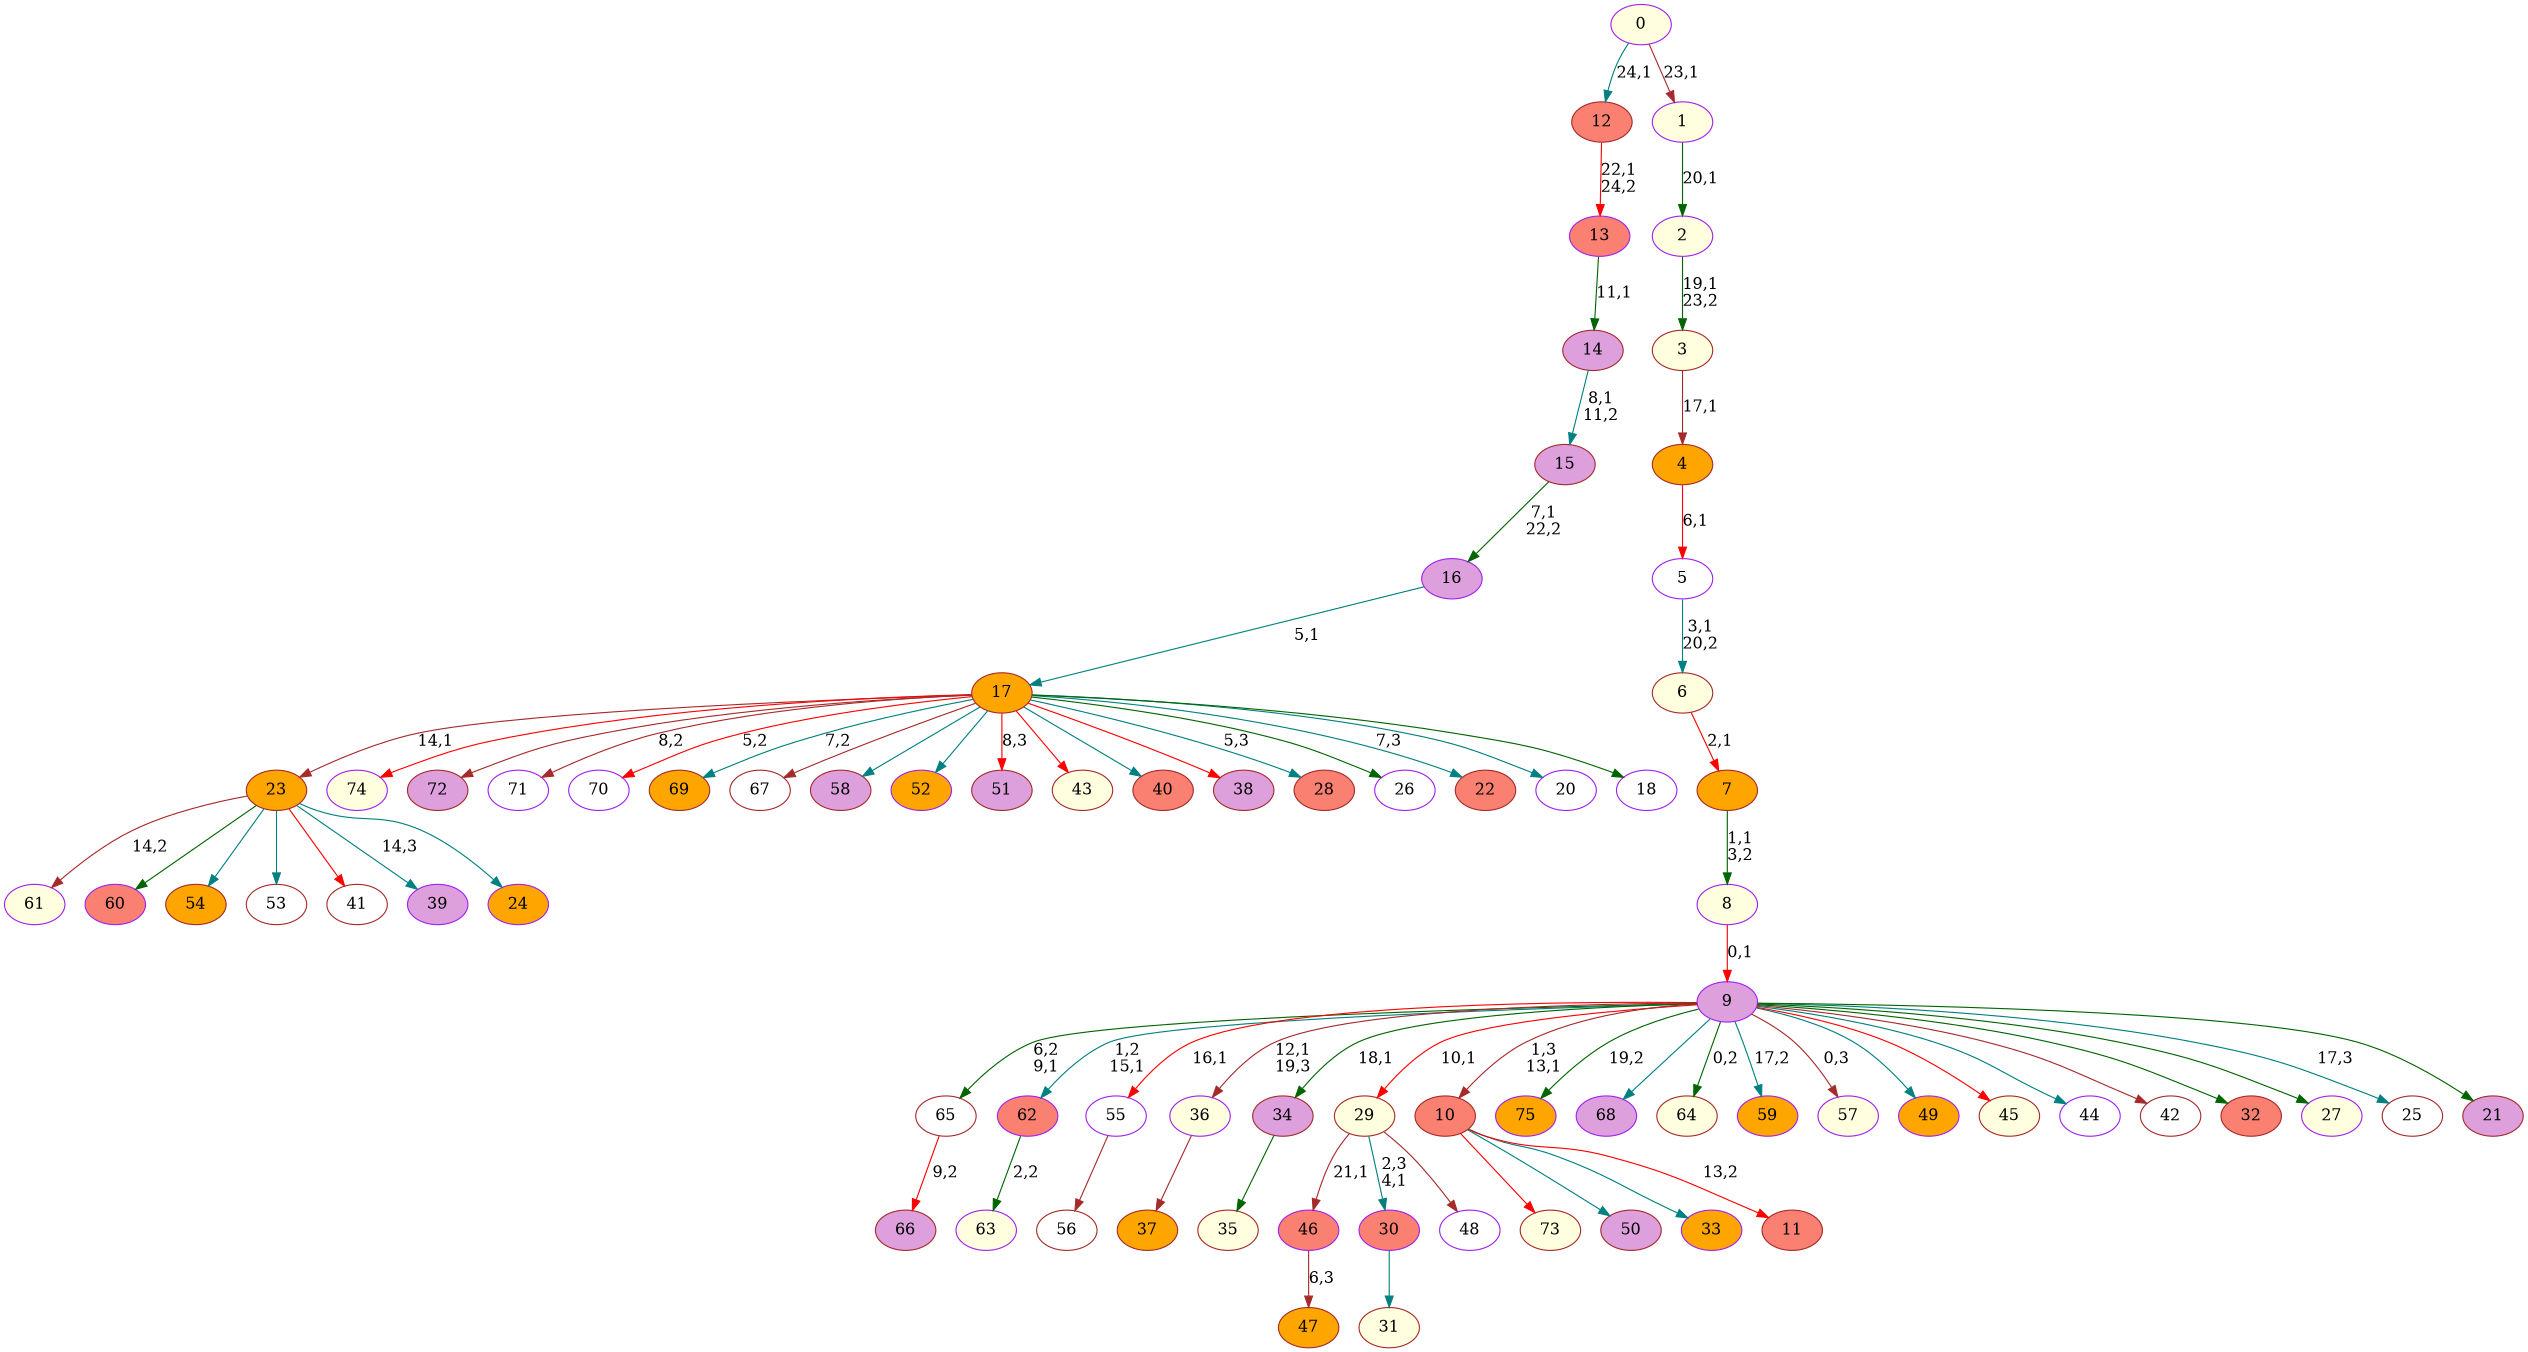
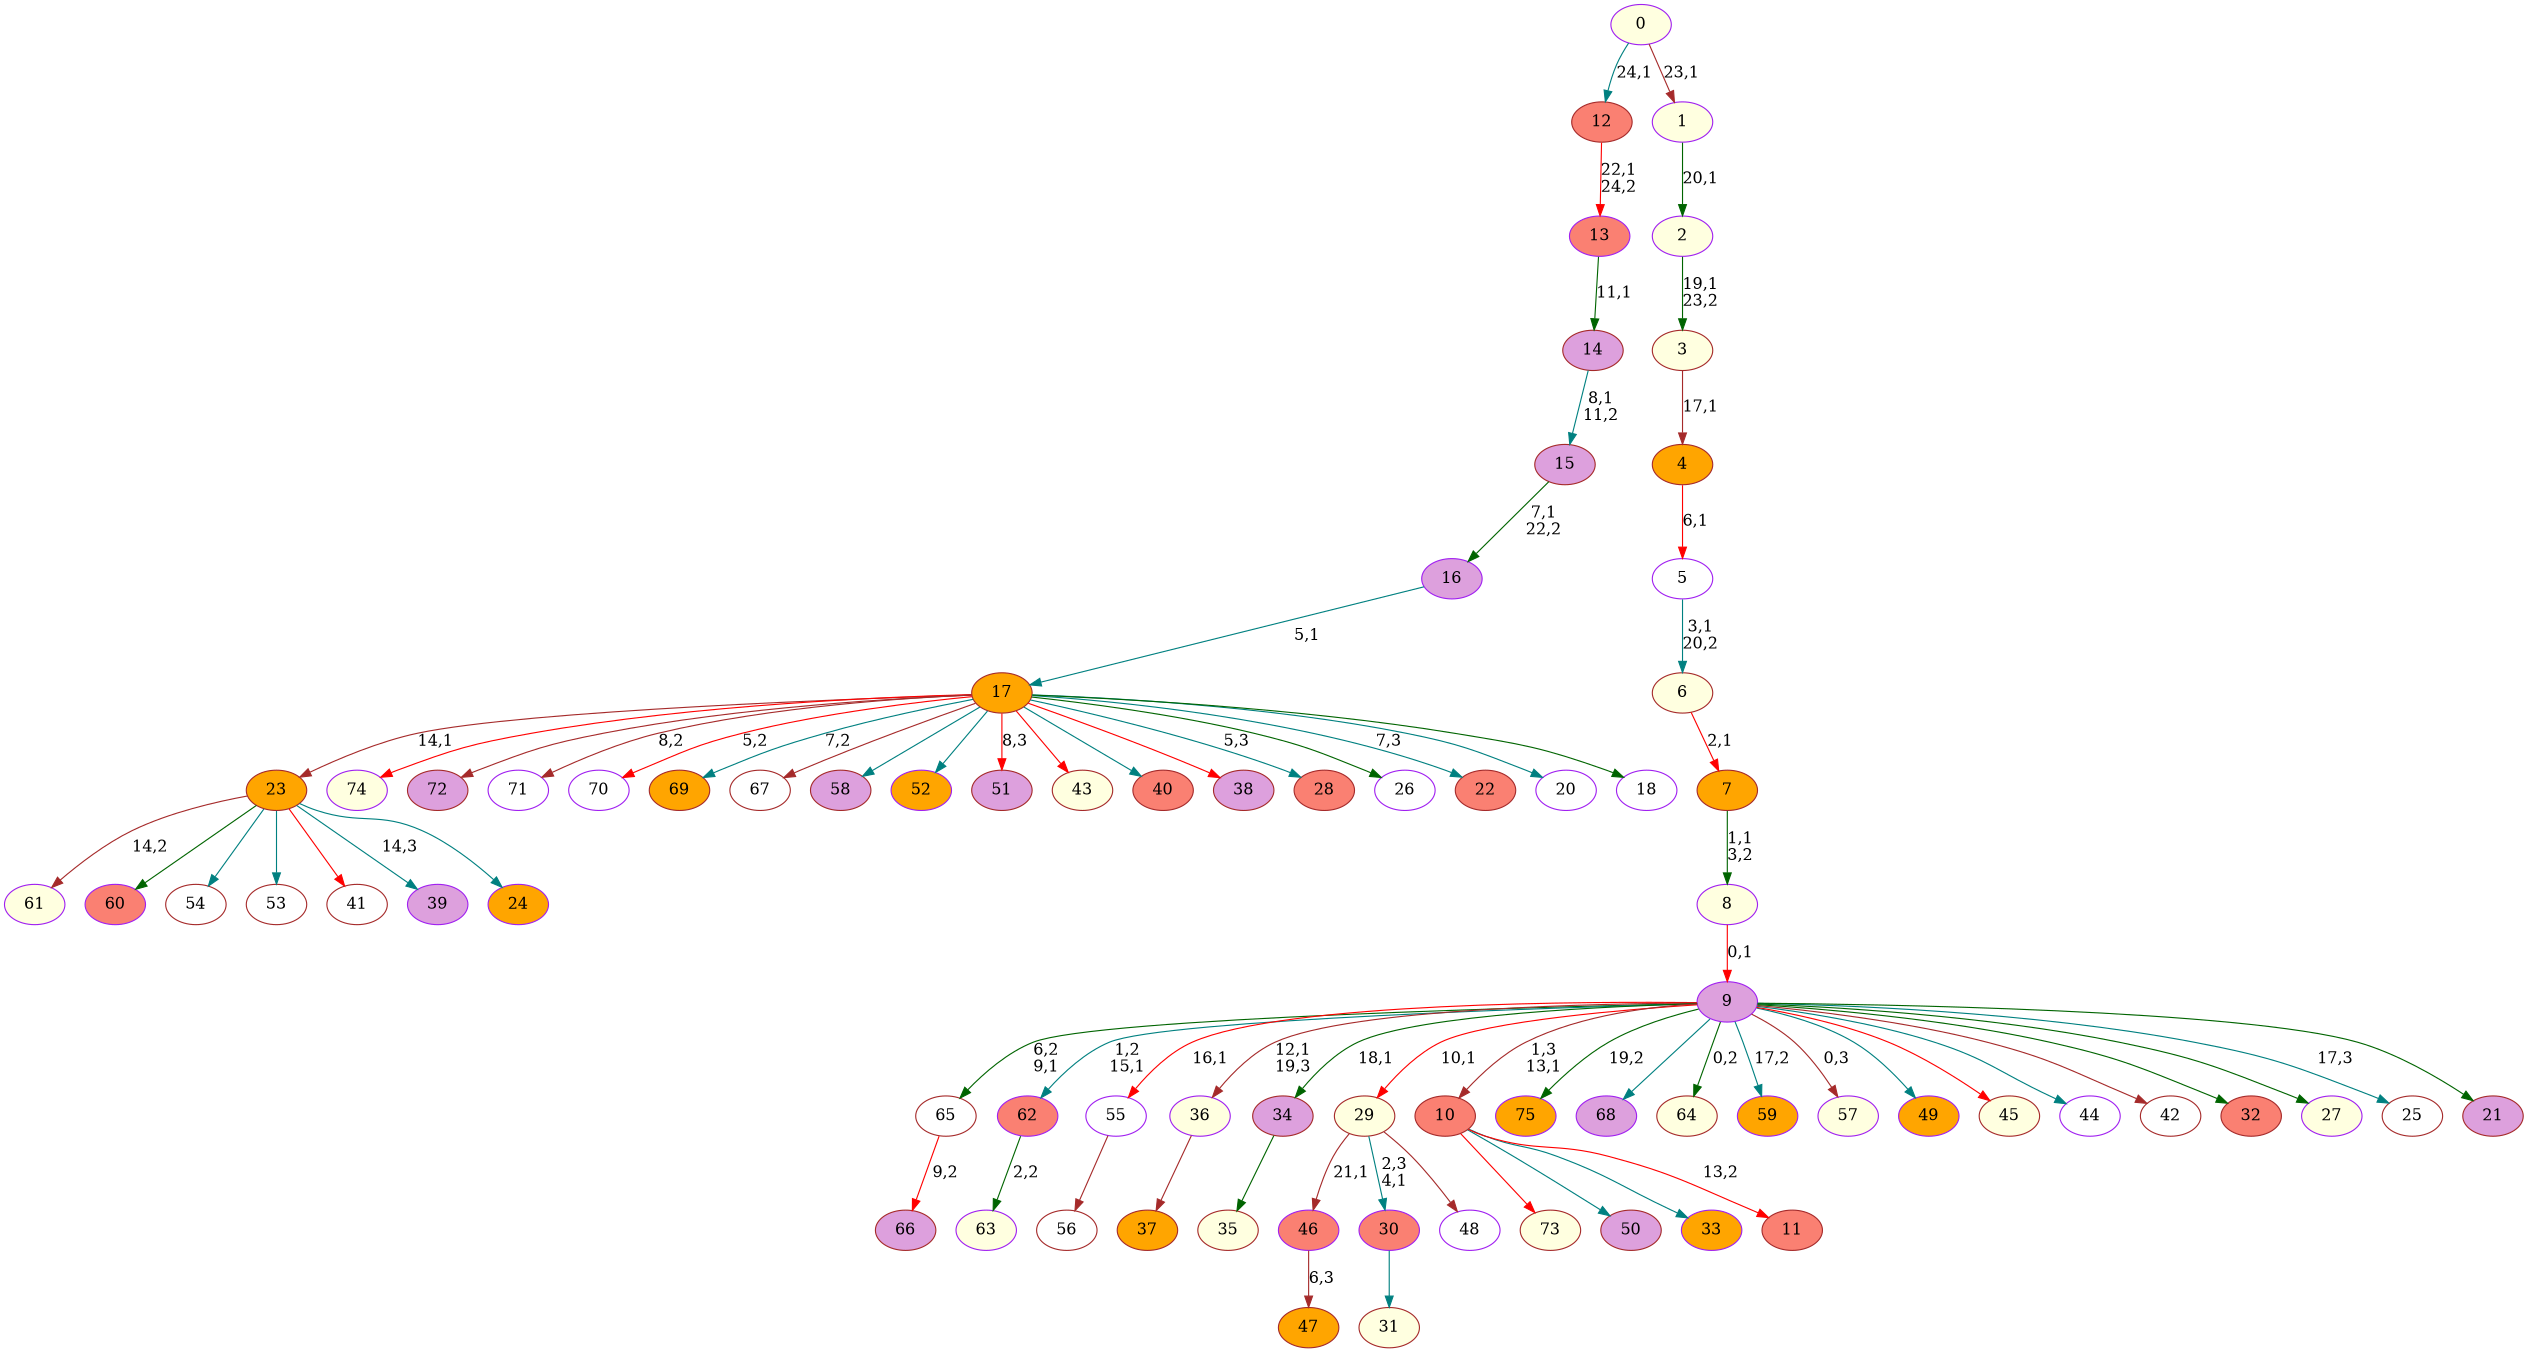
node "54": fillcolor orange -> white
